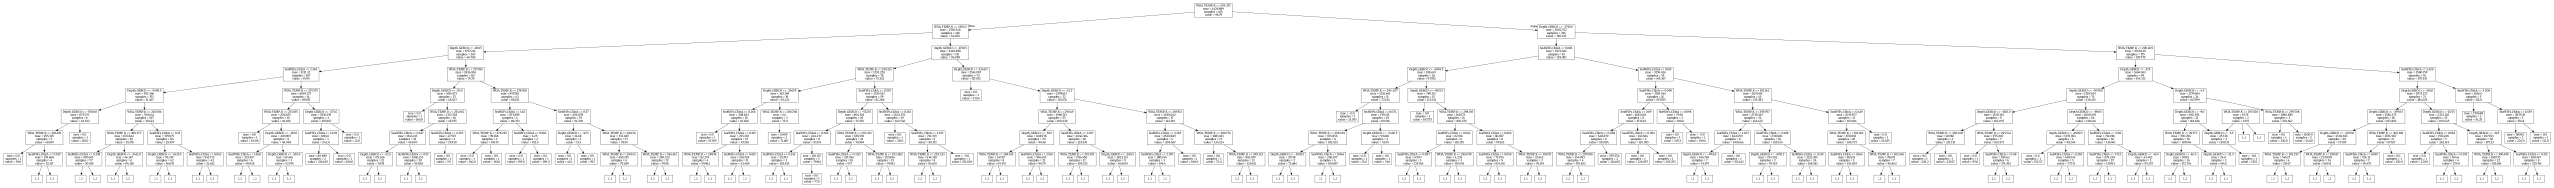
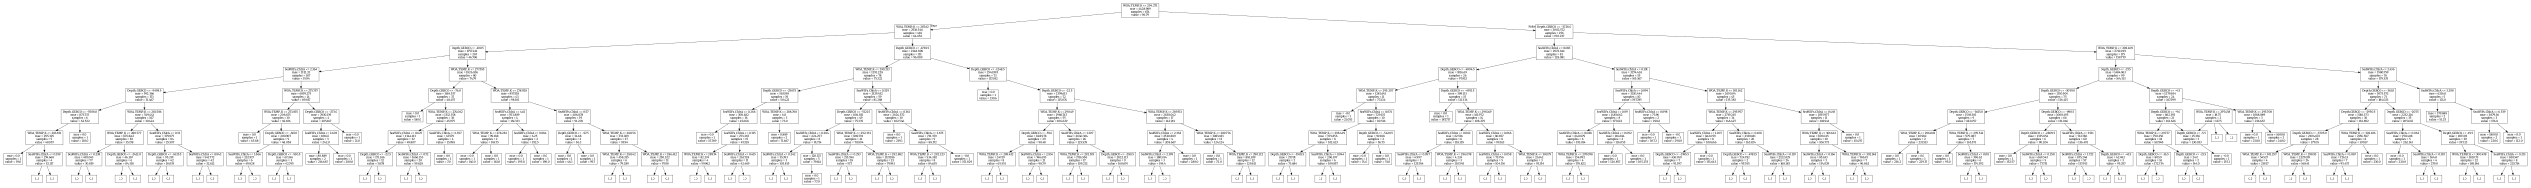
node "Depth_GEBCO <= -97.5 mse = 34.68 samples = 2 value = 51.3": label "Depth_GEBCO <= -97.5 mse = 34.68 samples = 2 value = 51.3" -> "Depth_GEBCO <= -97.5 mse = 34.68 samples = 2 value = 56.3"
node "mse = 555.556 samples = 2 value = 216.667": removed
